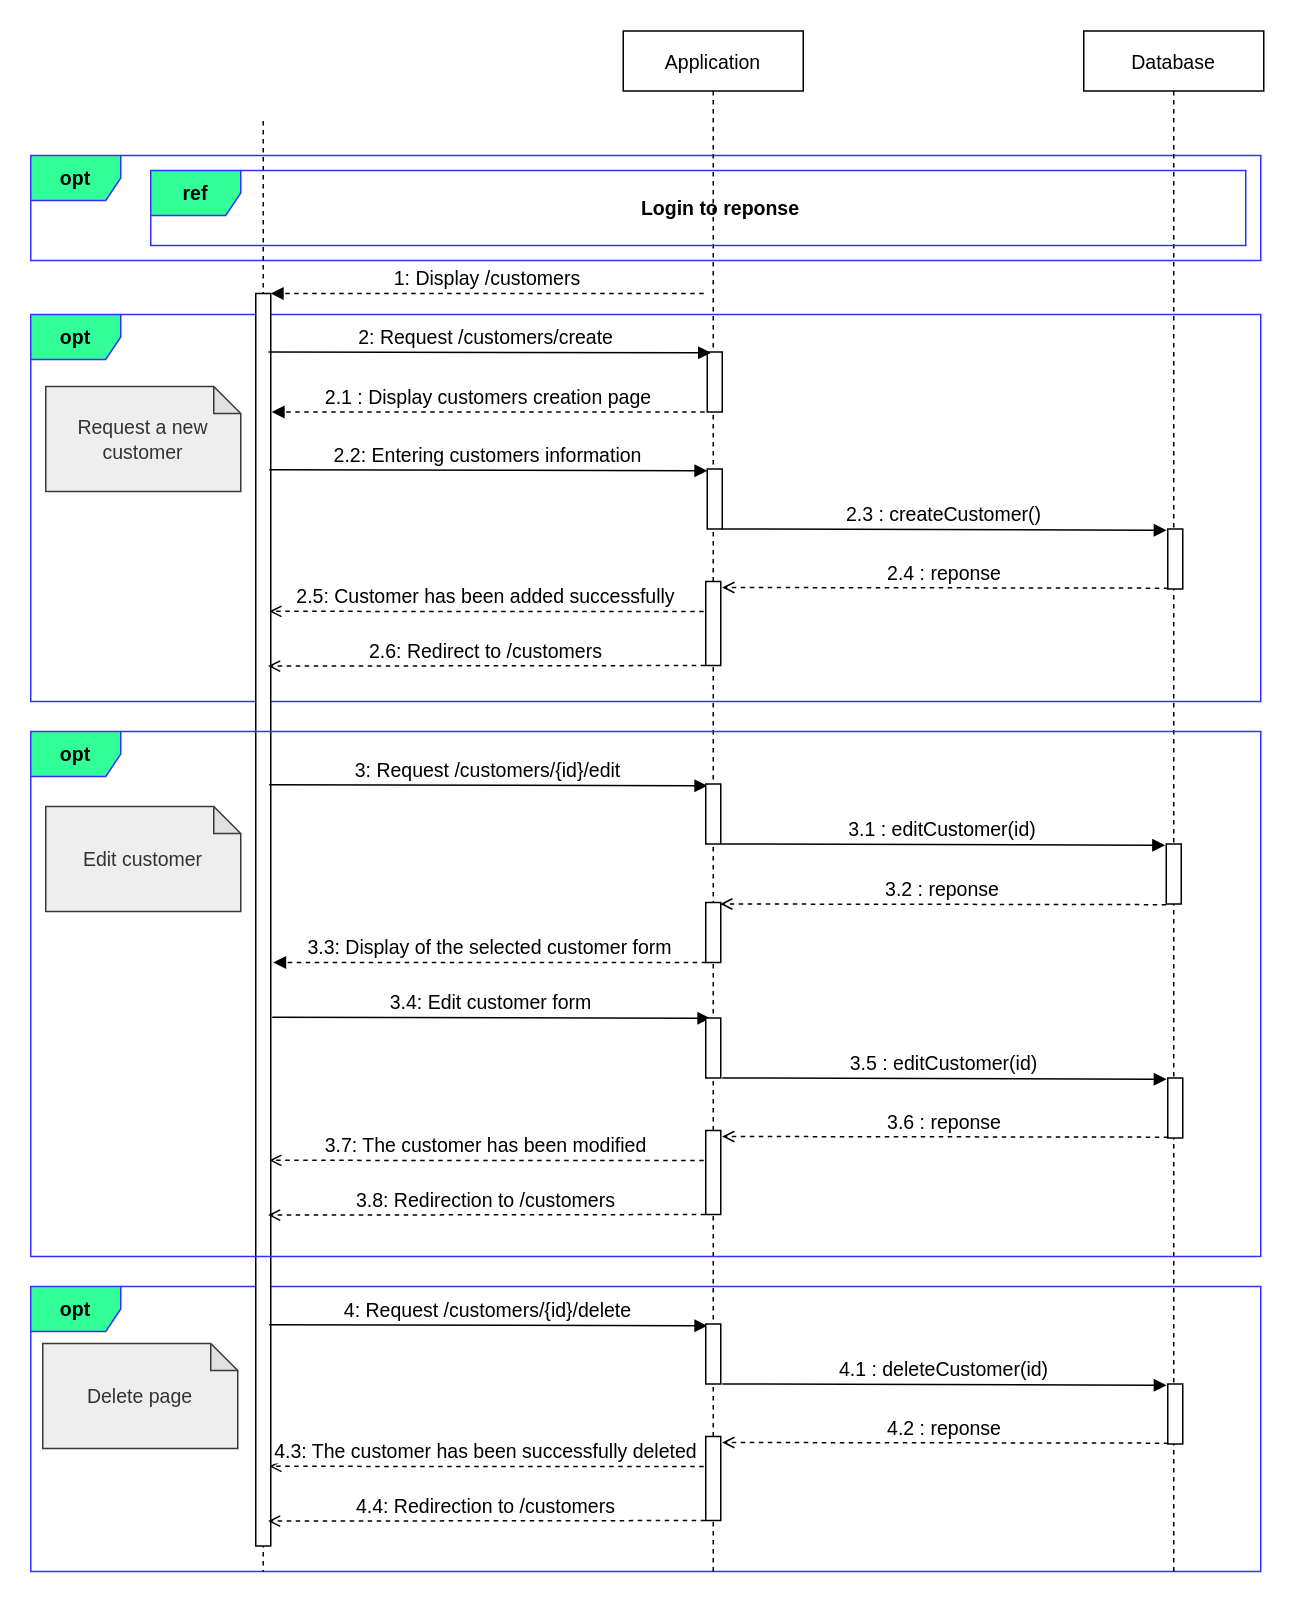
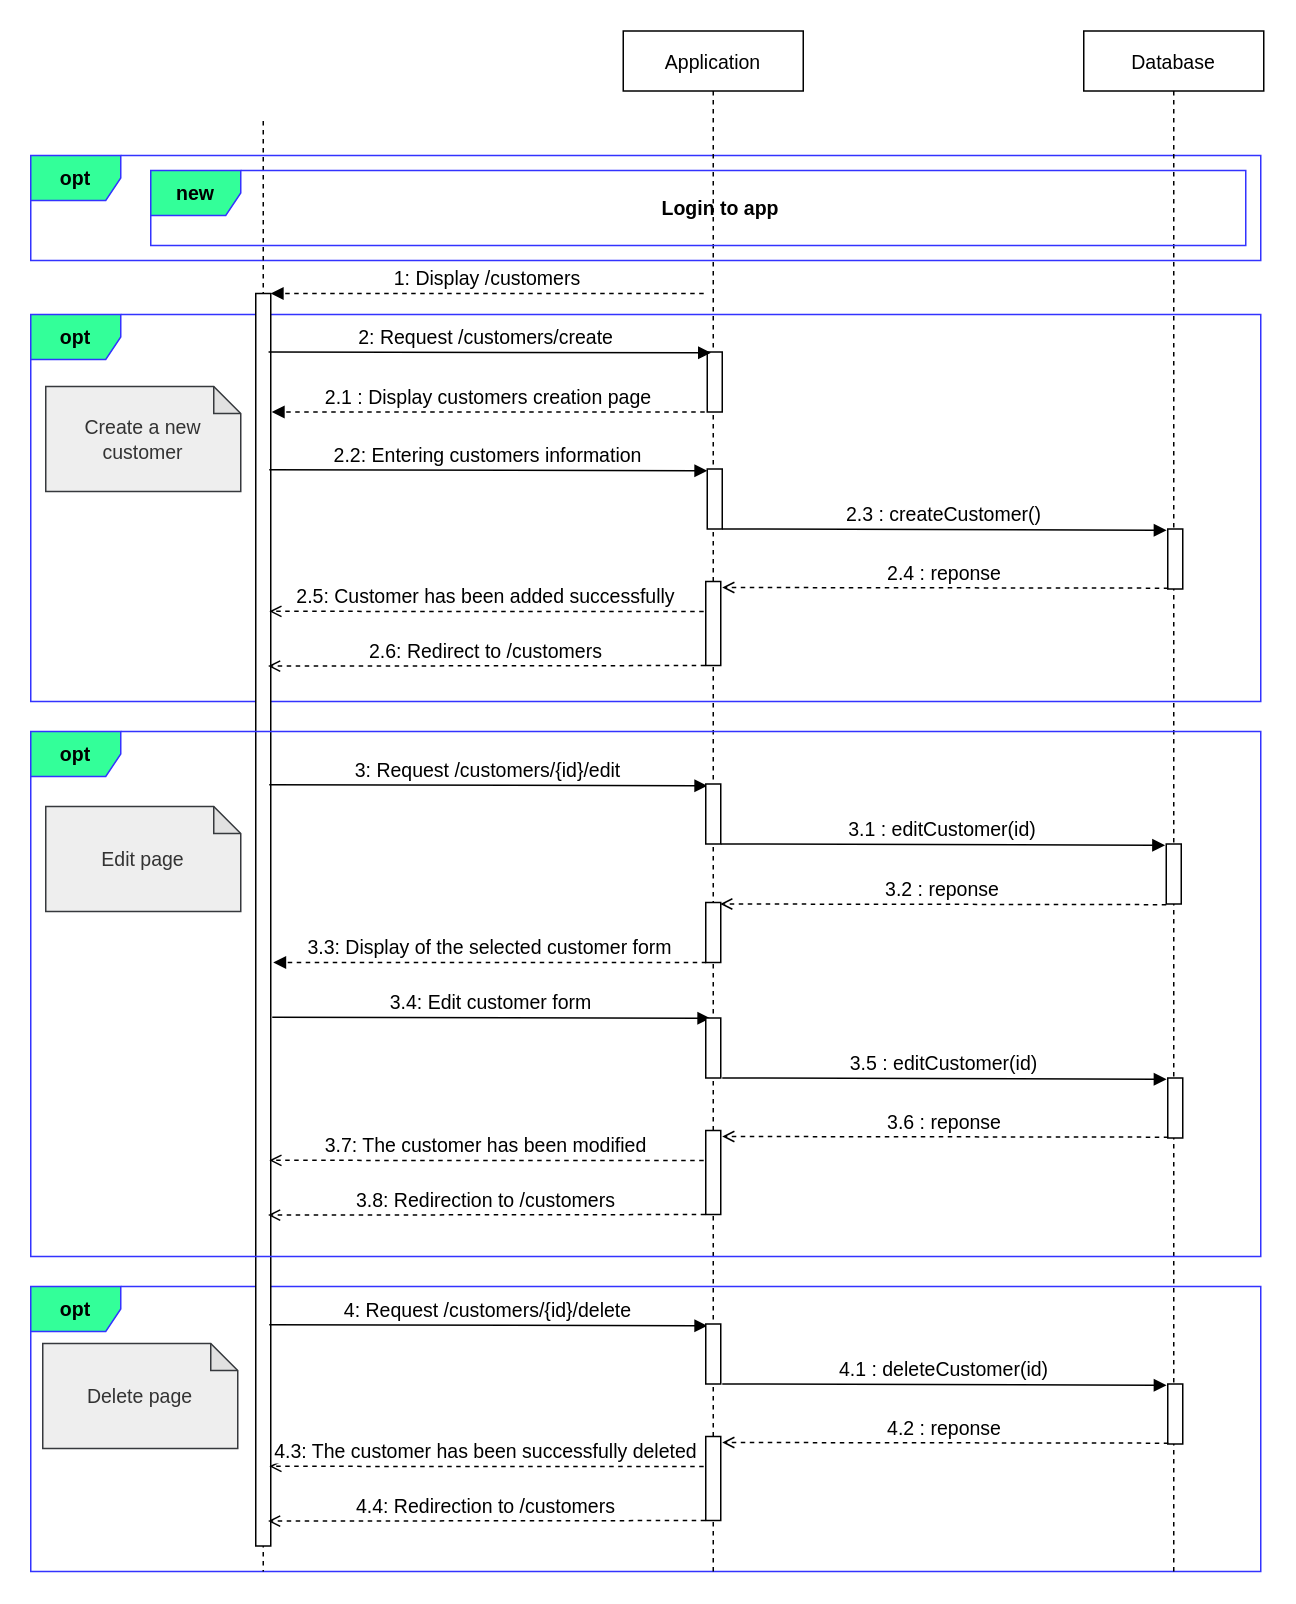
node "ref": label "ref" -> "new"
node "Login to reponse": label "Login to reponse" -> "Login to app"
node "Request a new customer": label "Request a new customer" -> "Create a new customer"
node "Edit customer": label "Edit customer" -> "Edit page"
